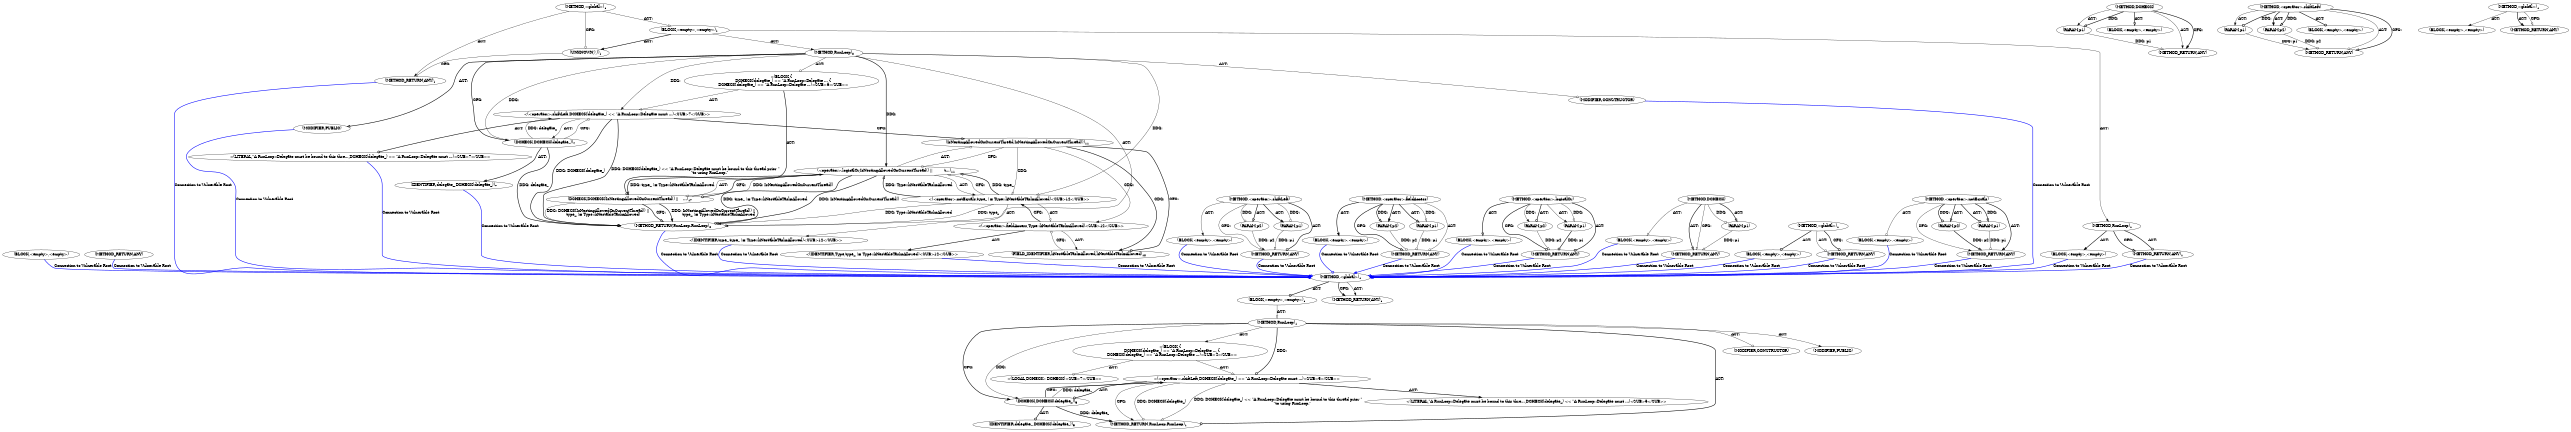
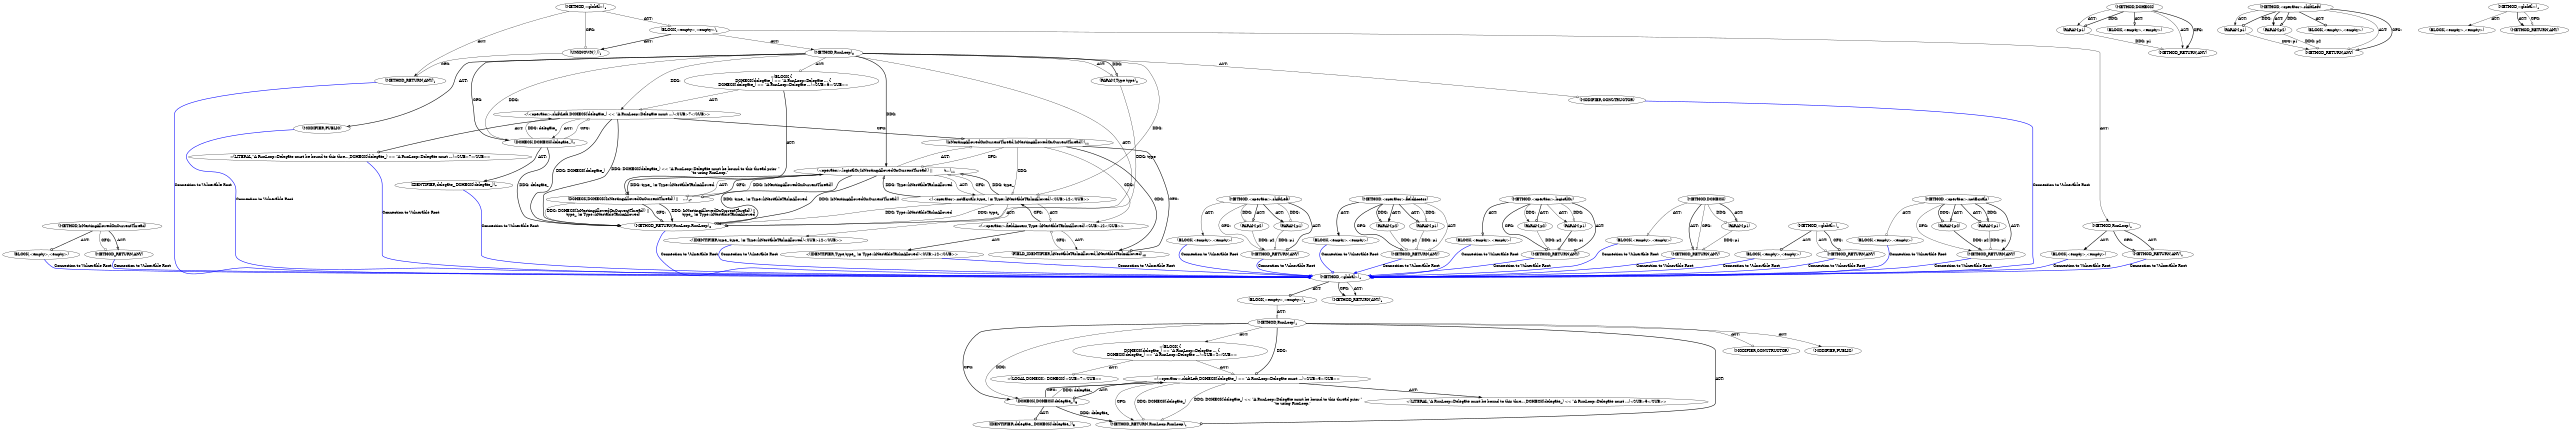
node "(PARAM,Type type)": added
node "(METHOD,IsNestingAllowedOnCurrentThread)": added
